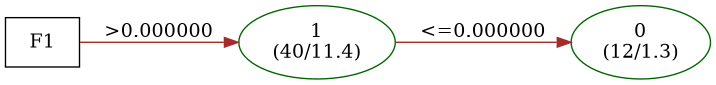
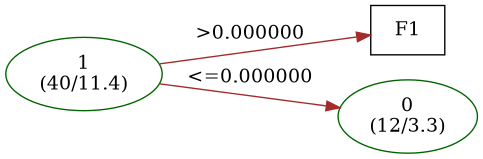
edge "F1" -> "1 (40/11.4)": reversed
node "0 (12/1.3)": label "0 (12/1.3)" -> "0 (12/3.3)"
